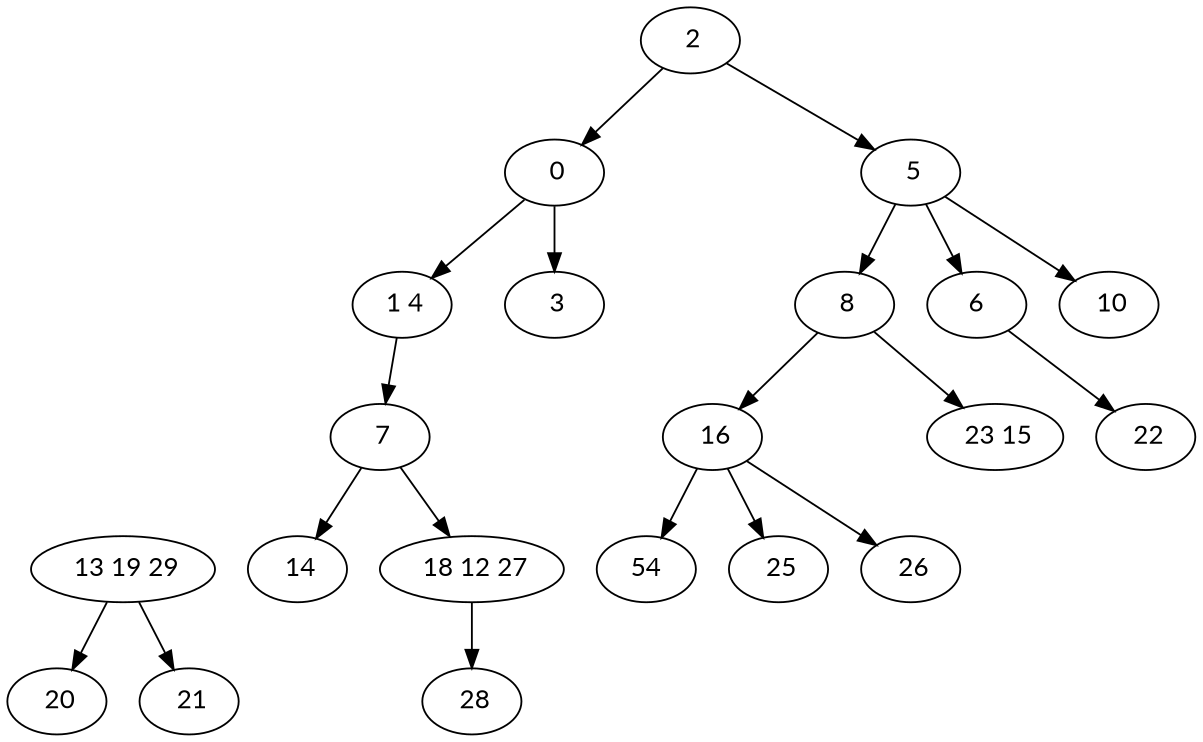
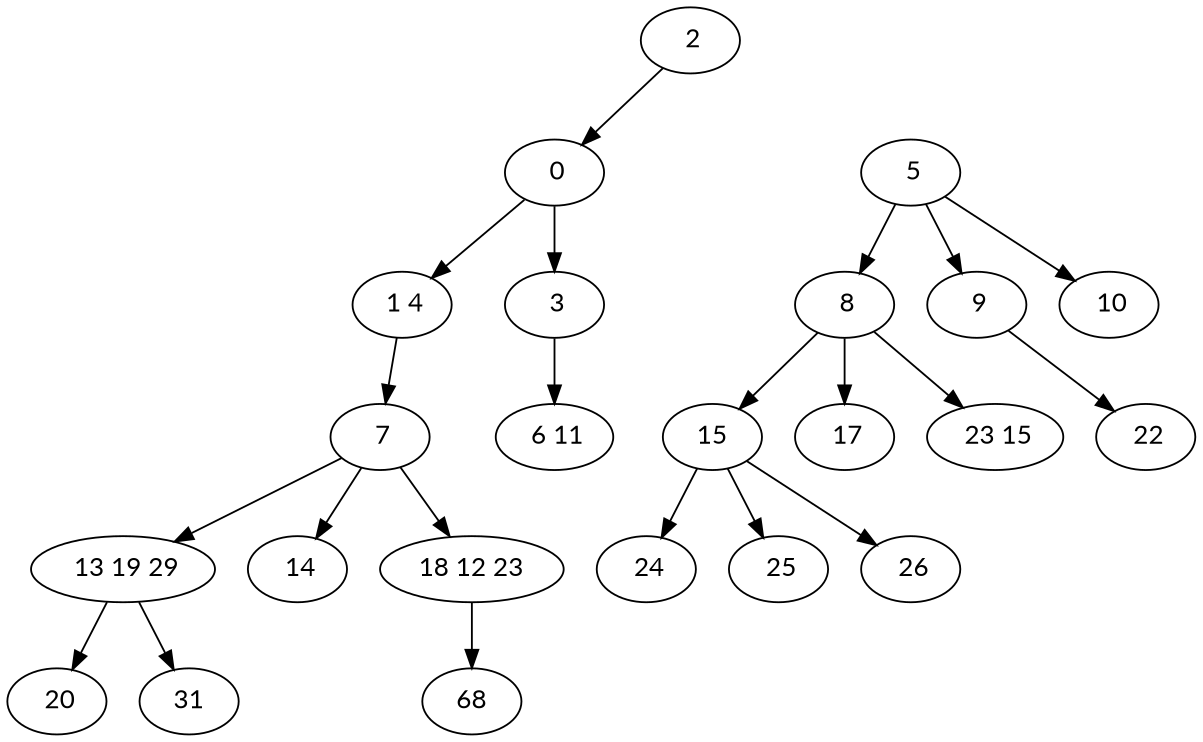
edge "2" -> "5": removed
node "6": label "6" -> "9"
node "6 11": added
node "16": label "16" -> "15"
node "17": added
edge "7" -> "13 19 29": added
node "18 12 27": label "18 12 27" -> "18 12 23"
node "54": label "54" -> "24"
node "21": label "21" -> "31"
node "28": label "28" -> "68"
